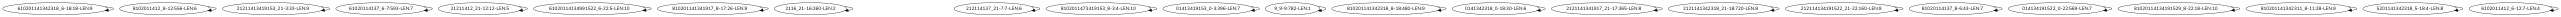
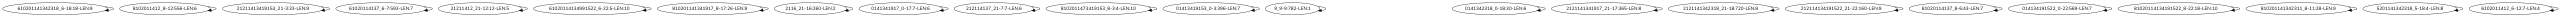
node "0141341917_0-17:7-LEN:6": added
node "810201141342318_8-18:480-LEN:9": removed
node "81020114134191529_8-22:18-LEN:10": label "81020114134191529_8-22:18-LEN:10" -> "81020114134191522_8-22:18-LEN:10"
